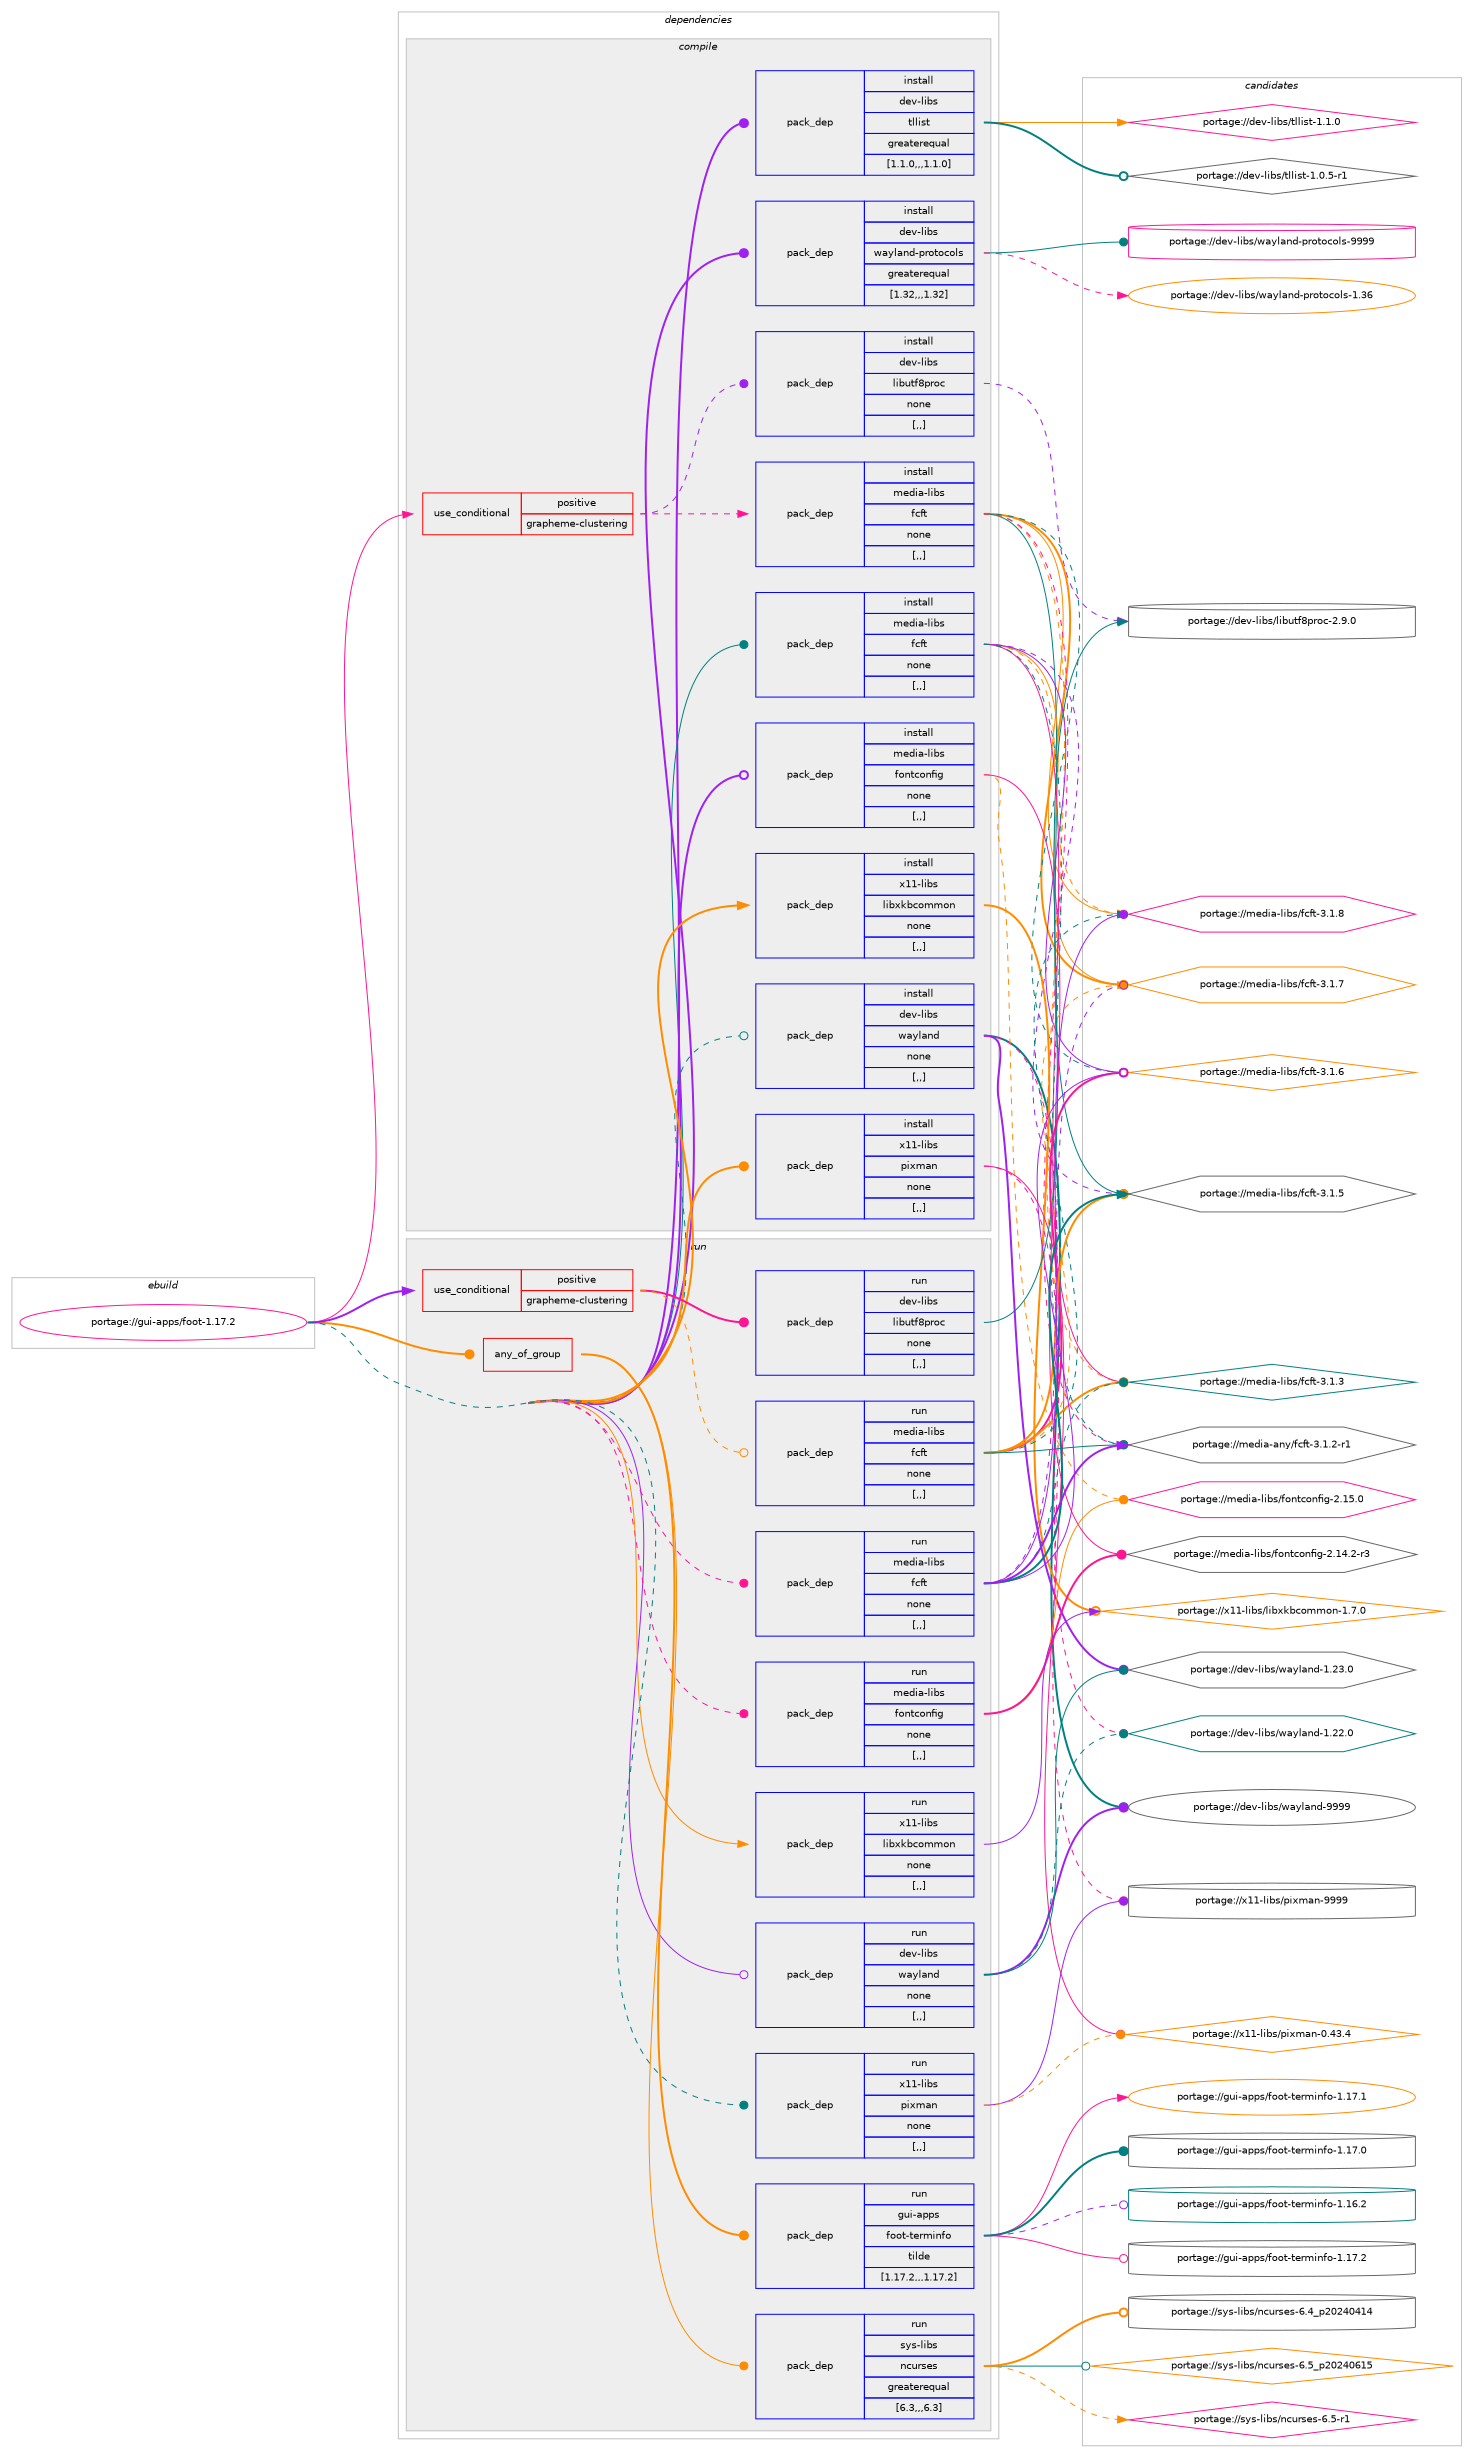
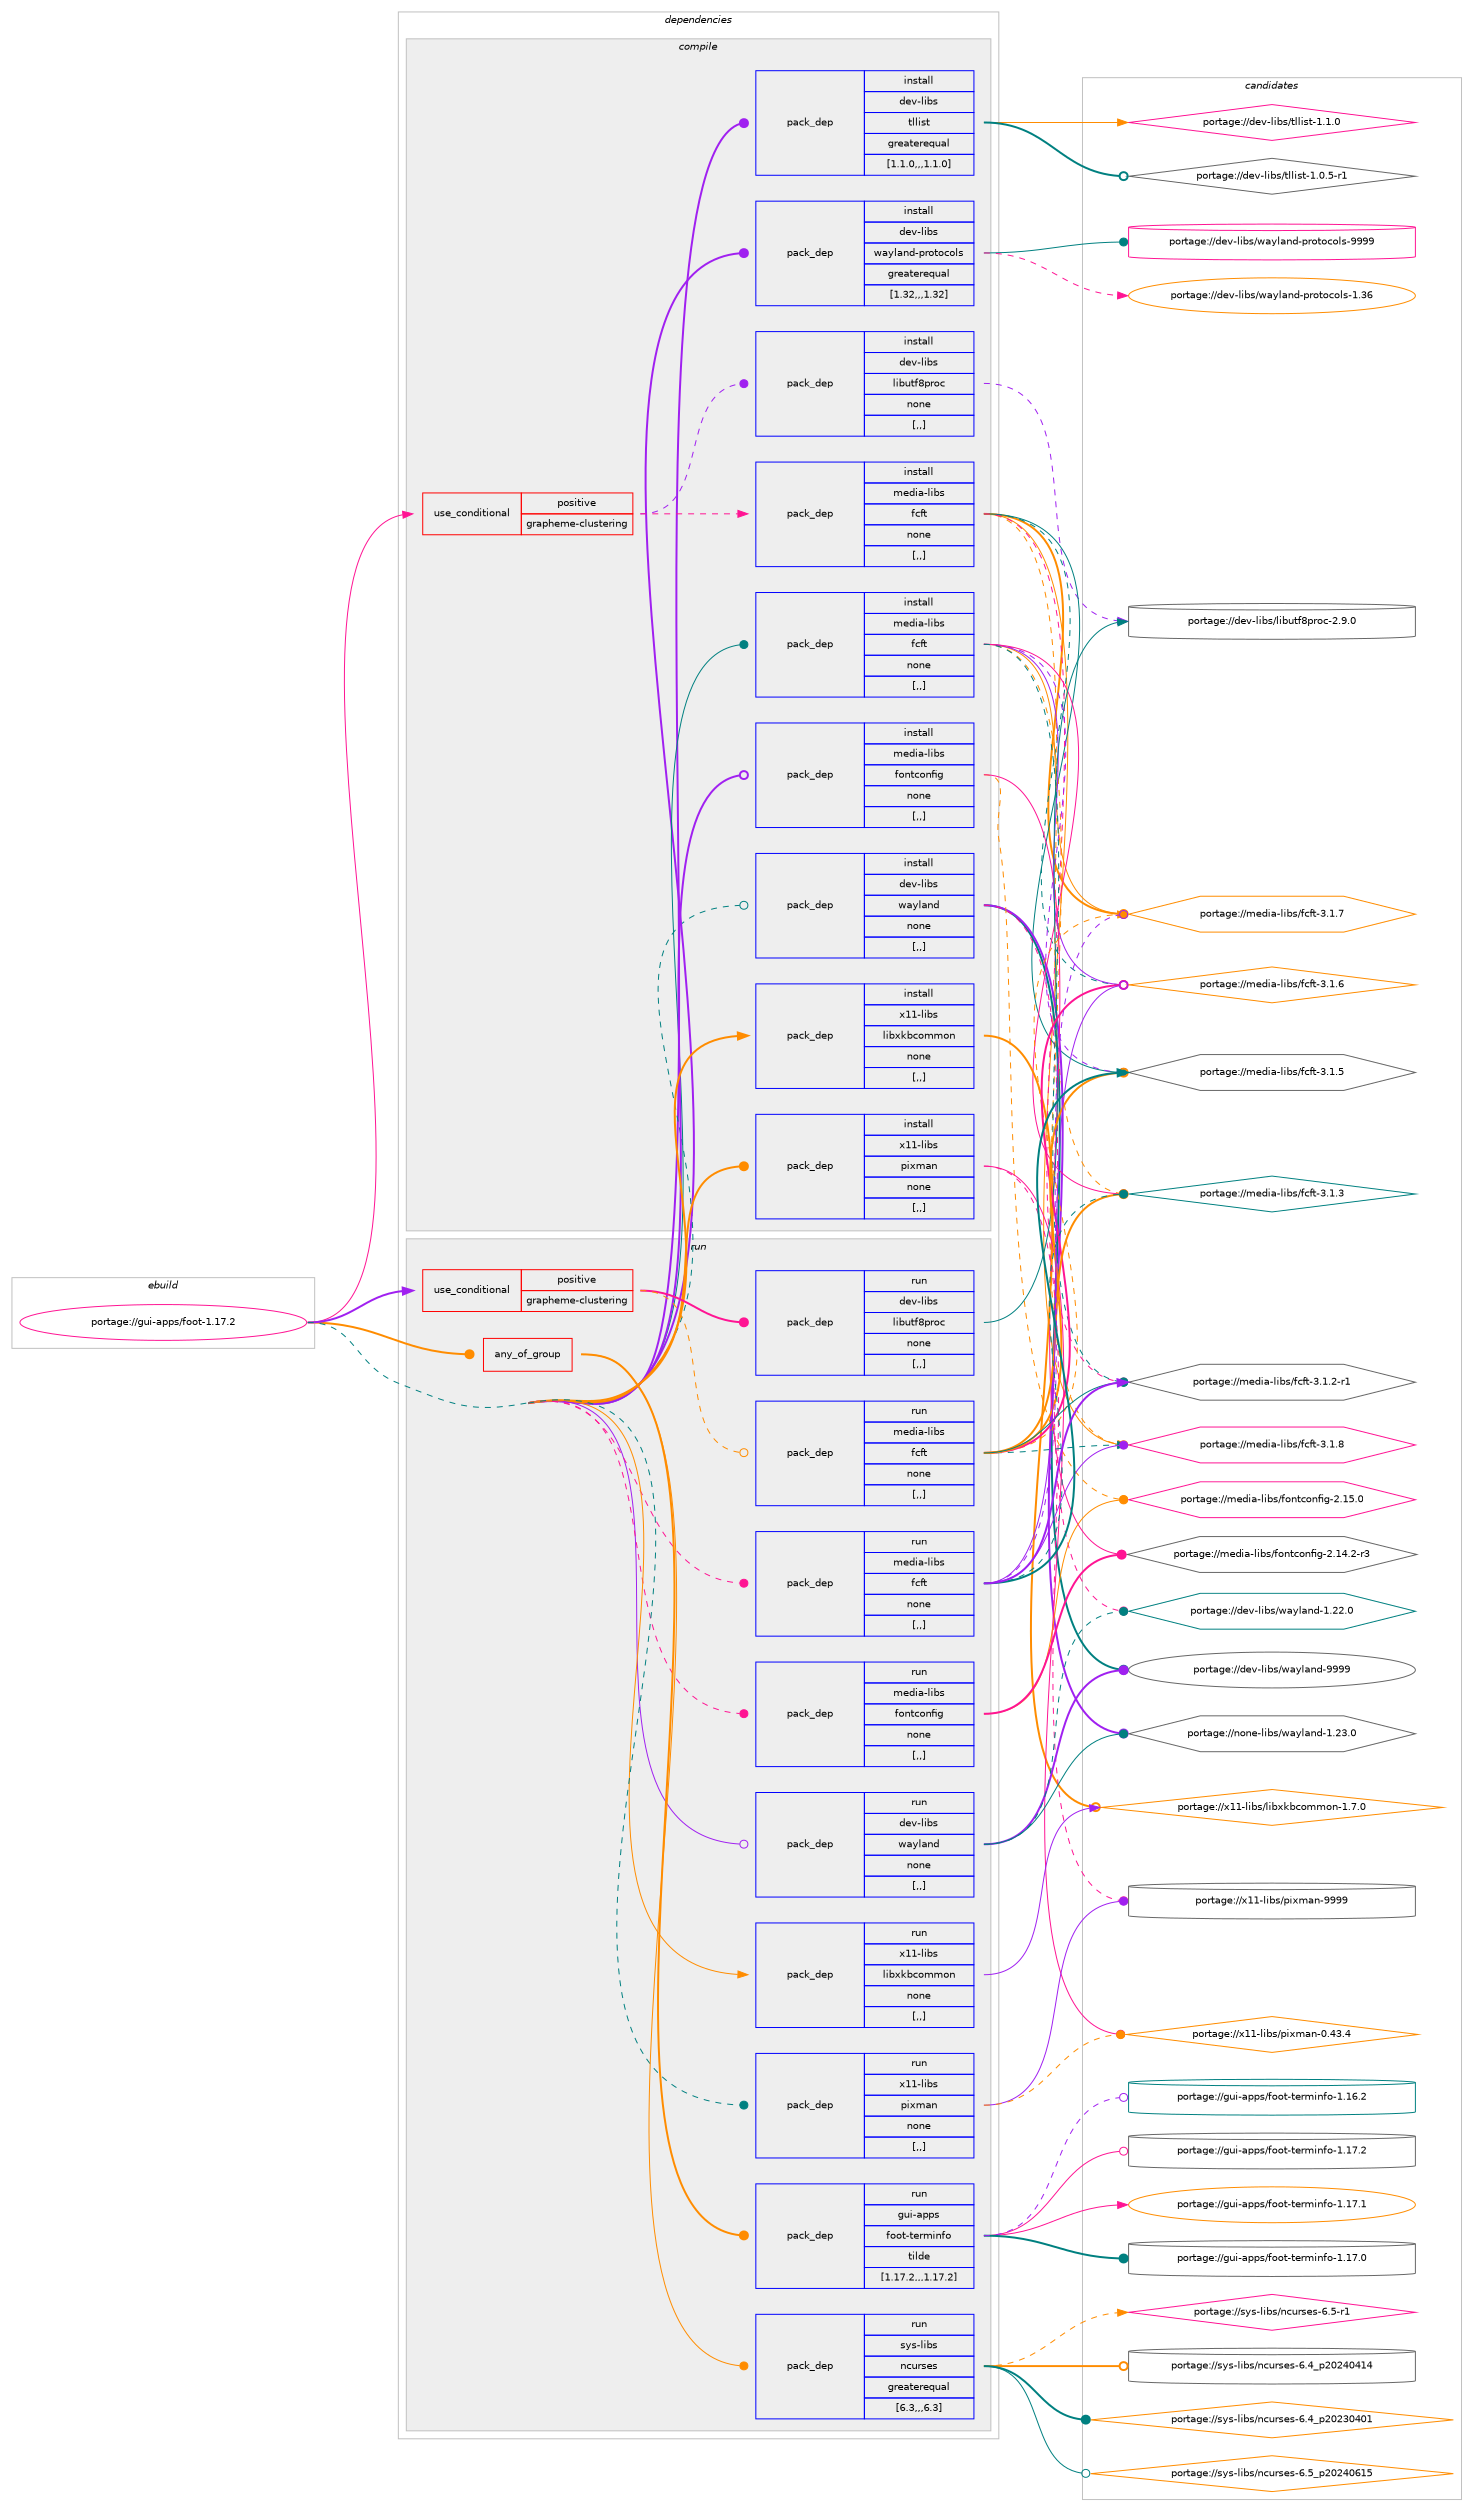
node "portage://media-any/fcft-3.1.2-r1": label "portage://media-any/fcft-3.1.2-r1" -> "portage://media-libs/fcft-3.1.2-r1"
node "portage://dev-libs/wayland-1.23.0": label "portage://dev-libs/wayland-1.23.0" -> "portage://none-libs/wayland-1.23.0"
node "portage://sys-libs/ncurses-6.4_p20230401": added
